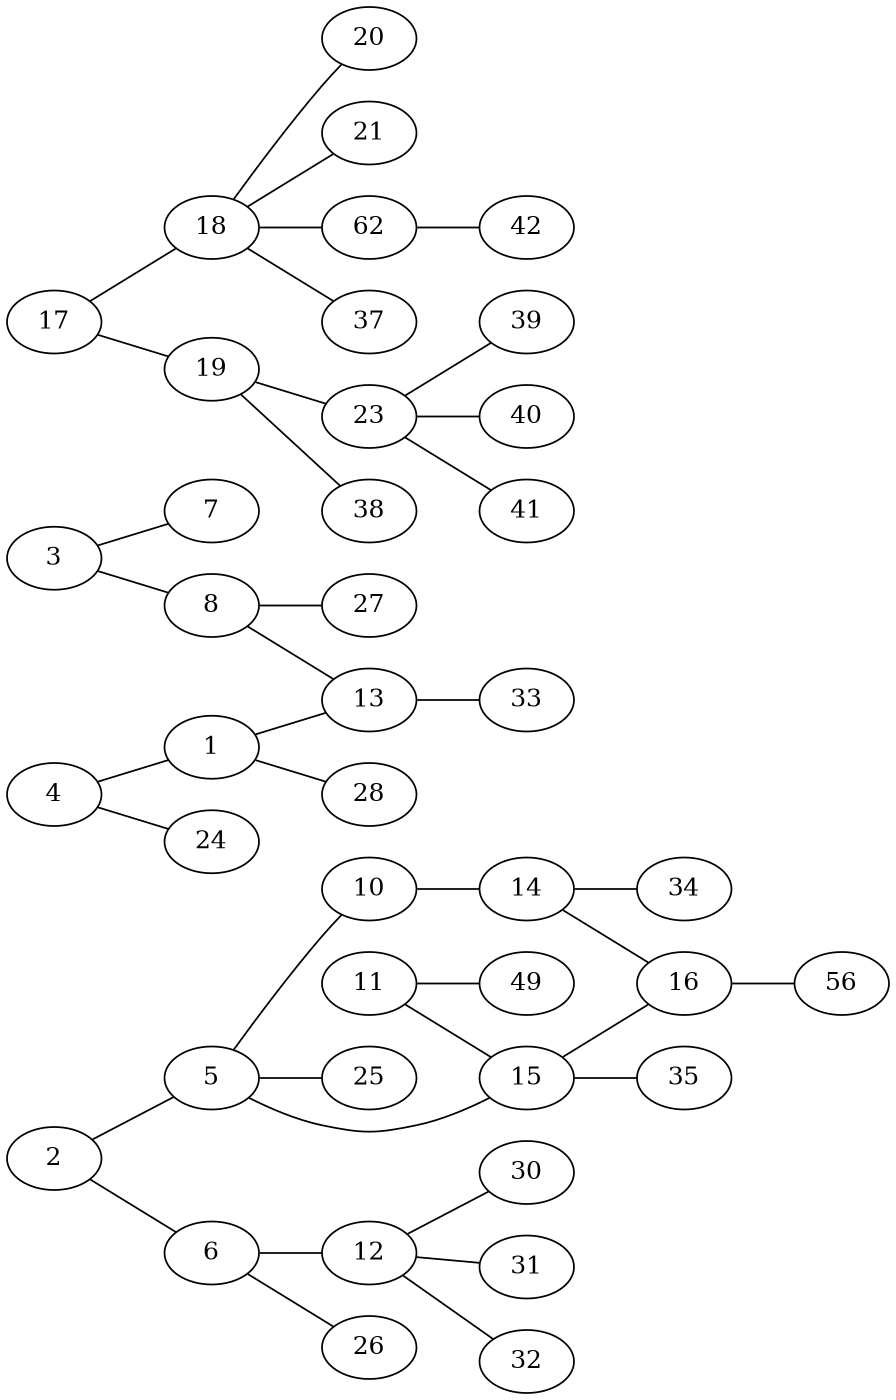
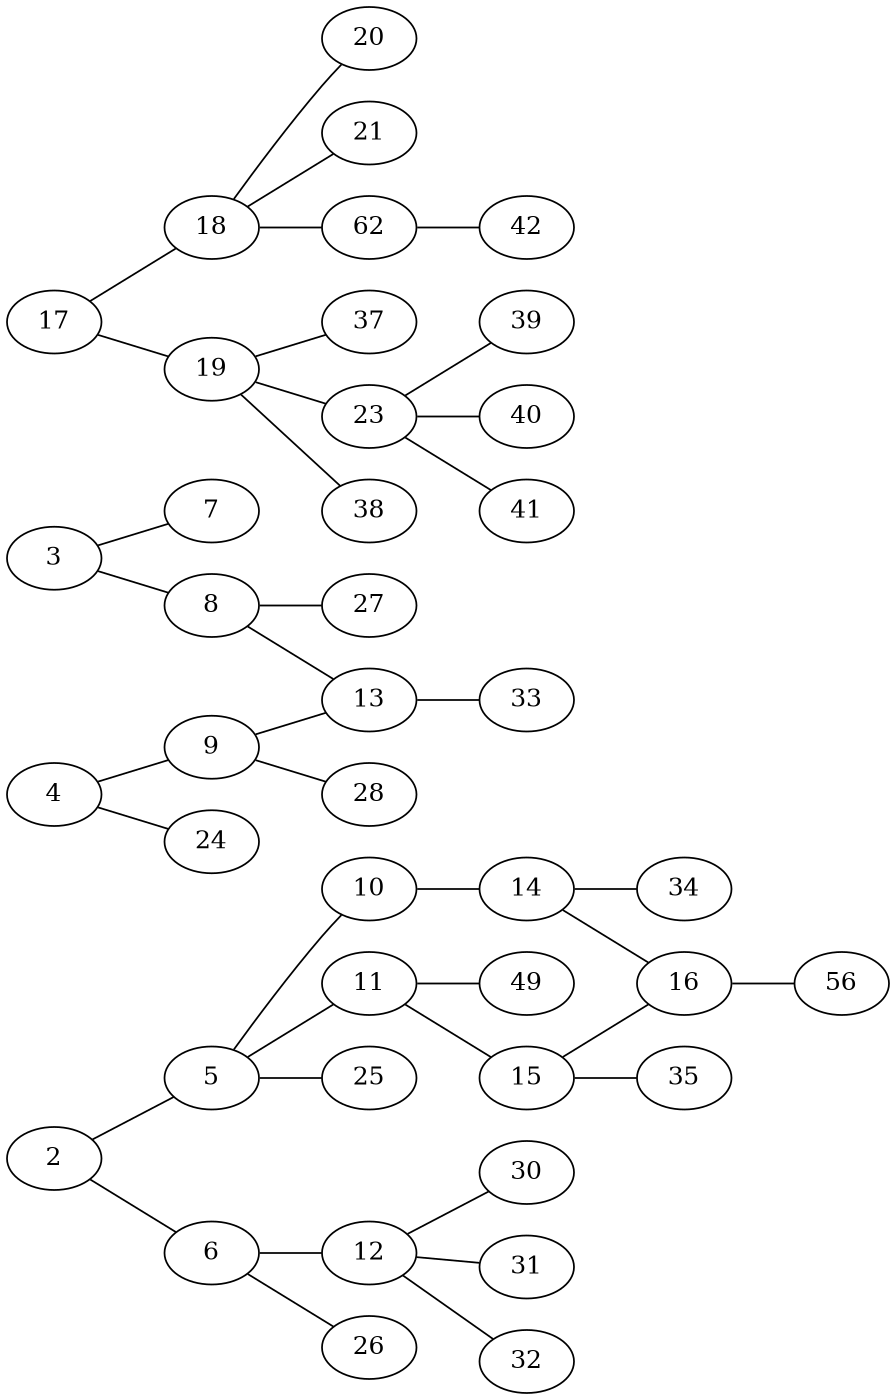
edge "18" -- "37": now "19" -- "37"
node "1": label "1" -> "9"
edge "5" -- "15": now "5" -- "11"
